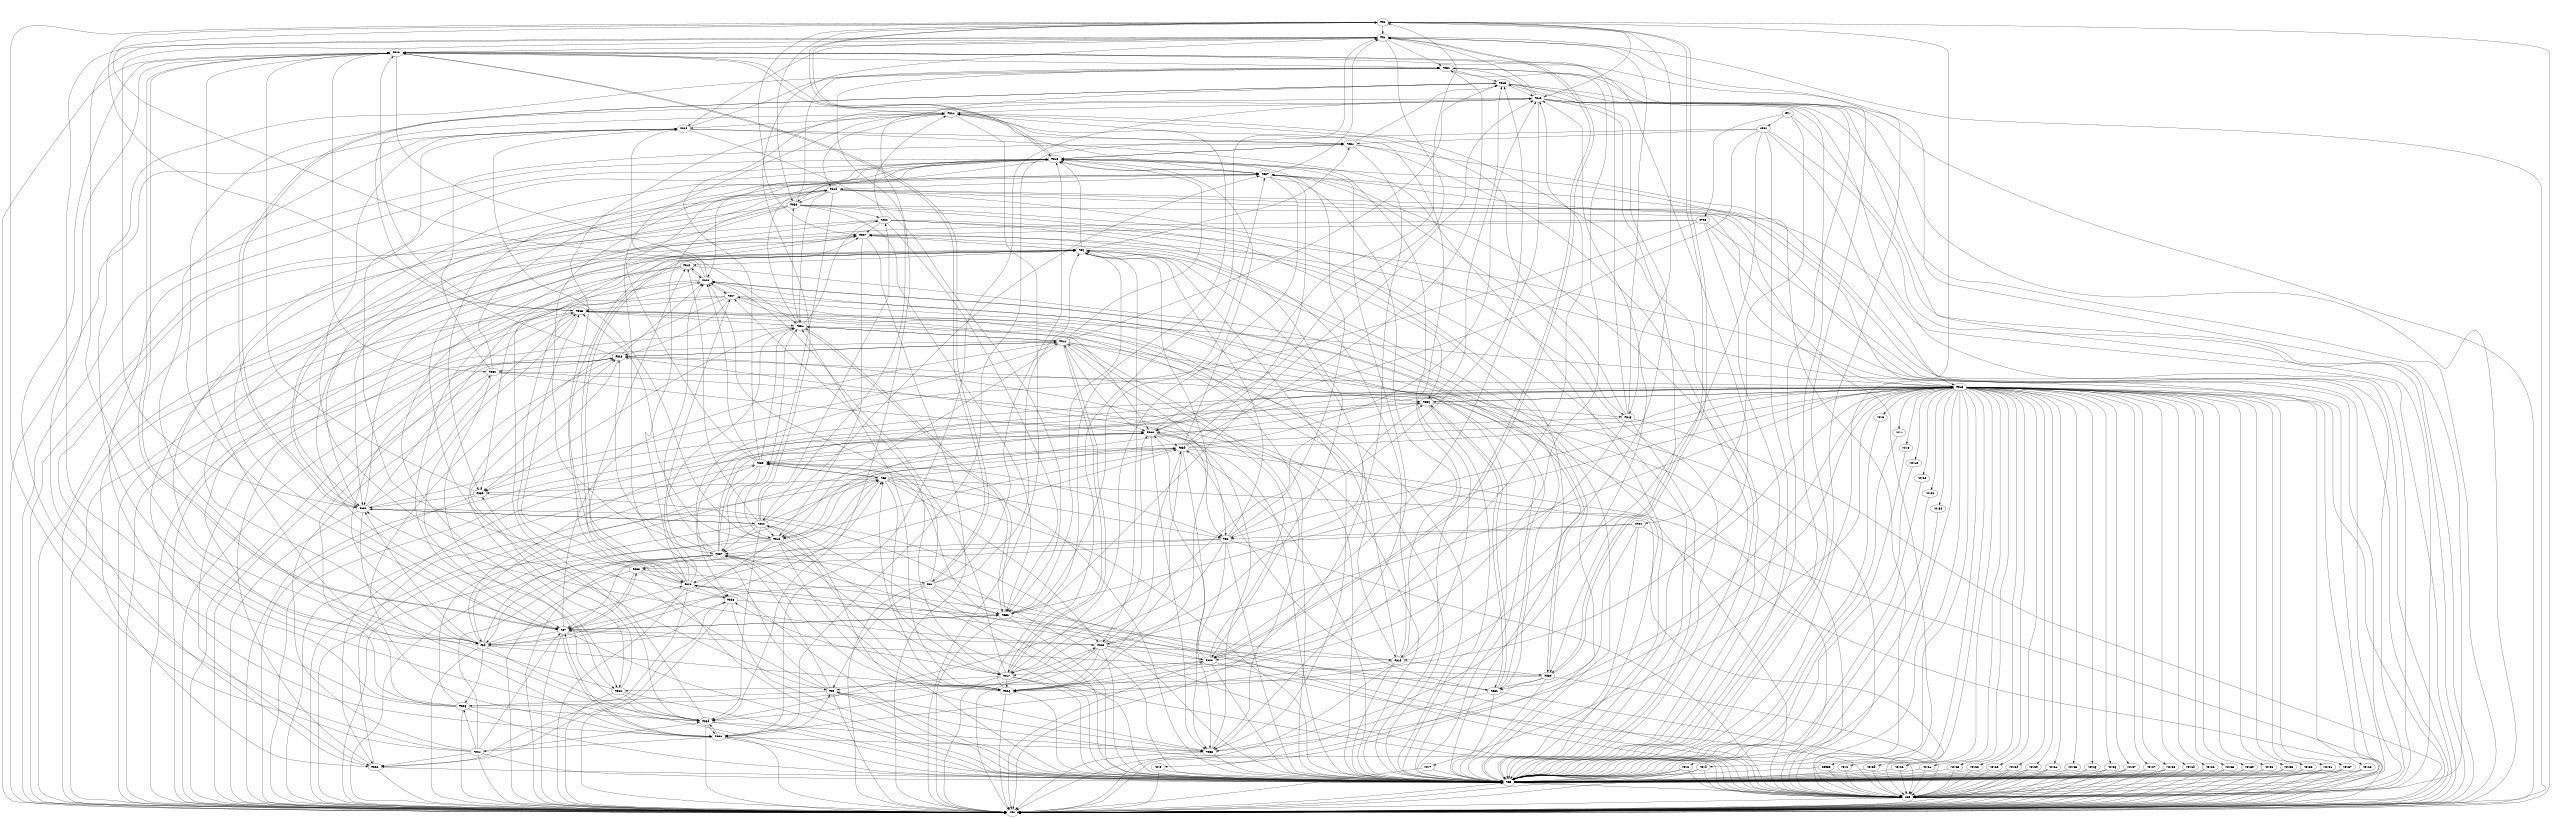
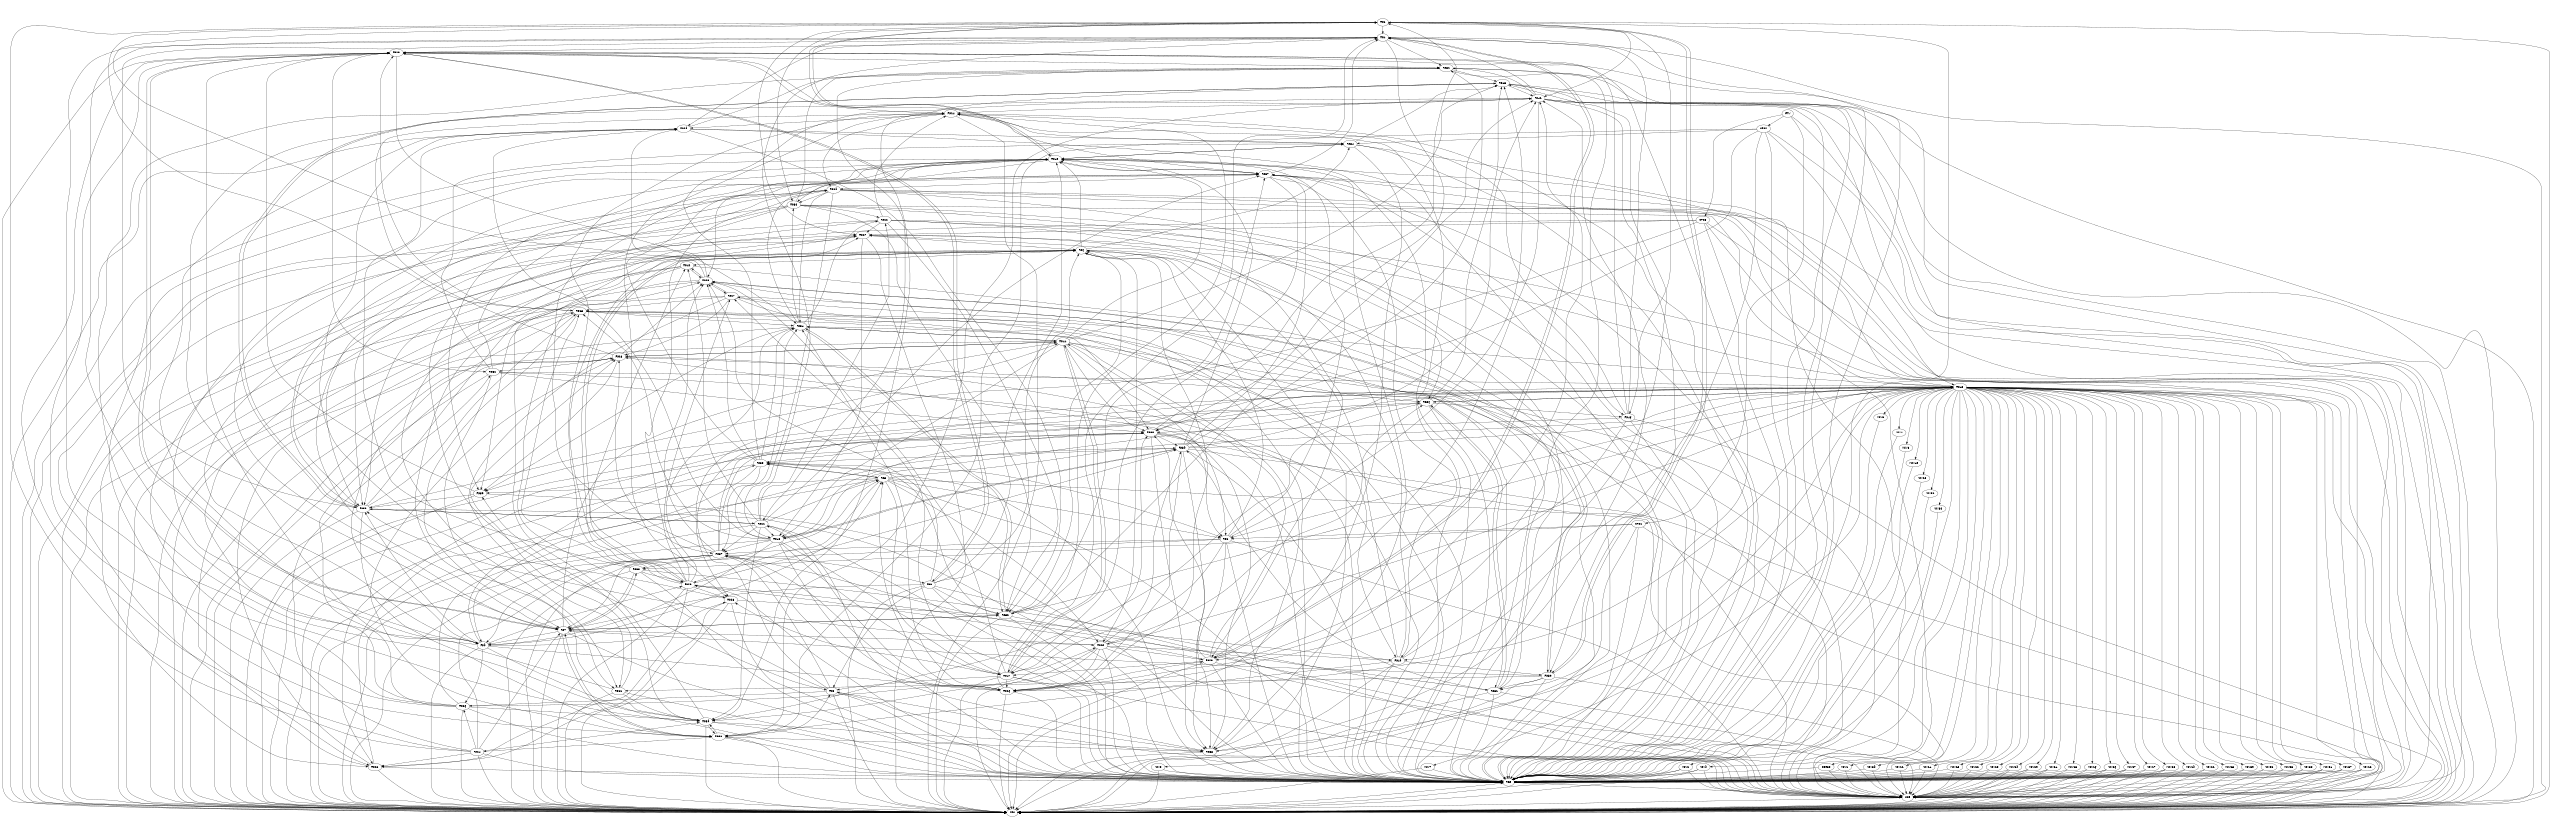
edge "RD9" -> "RD39": now "RD48" -> "RD39"
